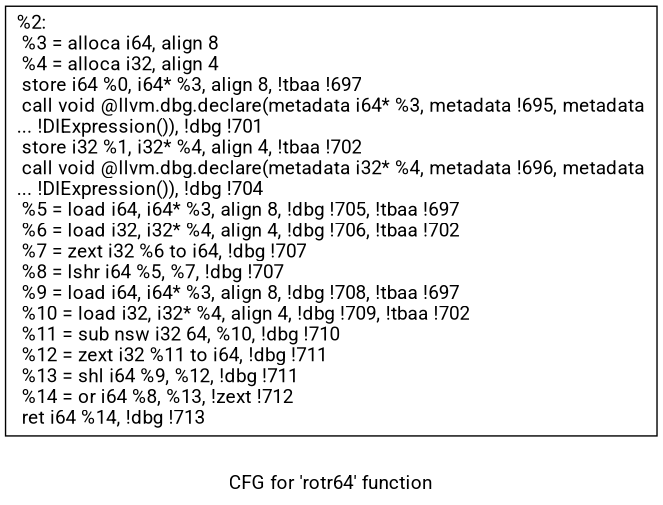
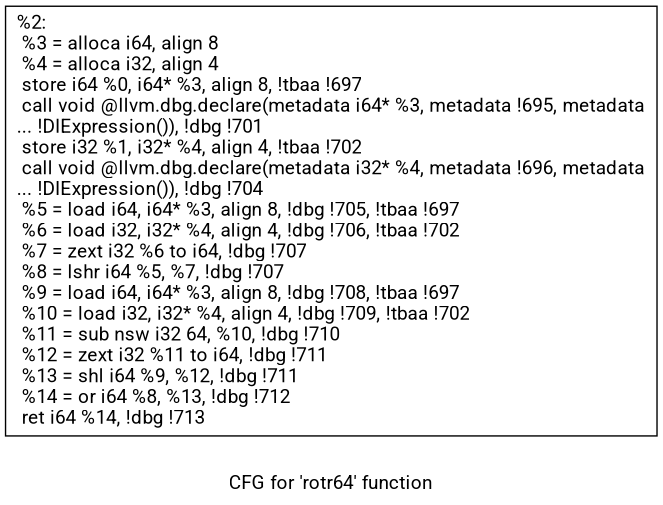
node "%2:": text "%14 = or i64 %8, %13, !zext !712" -> "%14 = or i64 %8, %13, !dbg !712"
